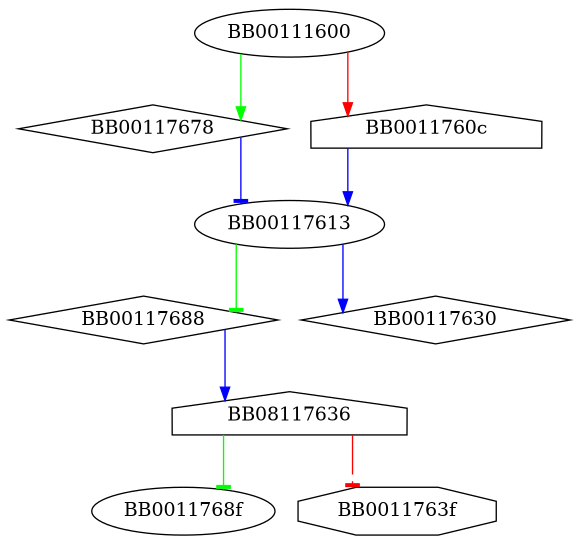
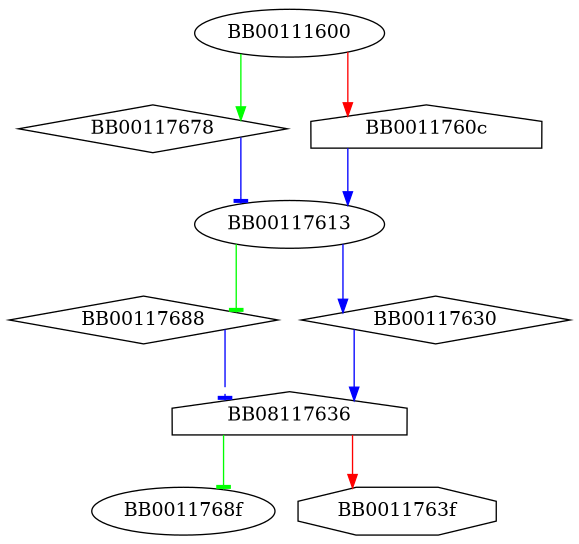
edge "BB00117688" -> "BB08117636": arrowhead normal -> tee
edge "BB00117630" -> "BB08117636": added
edge "BB08117636" -> "BB0011763f": arrowhead tee -> normal
